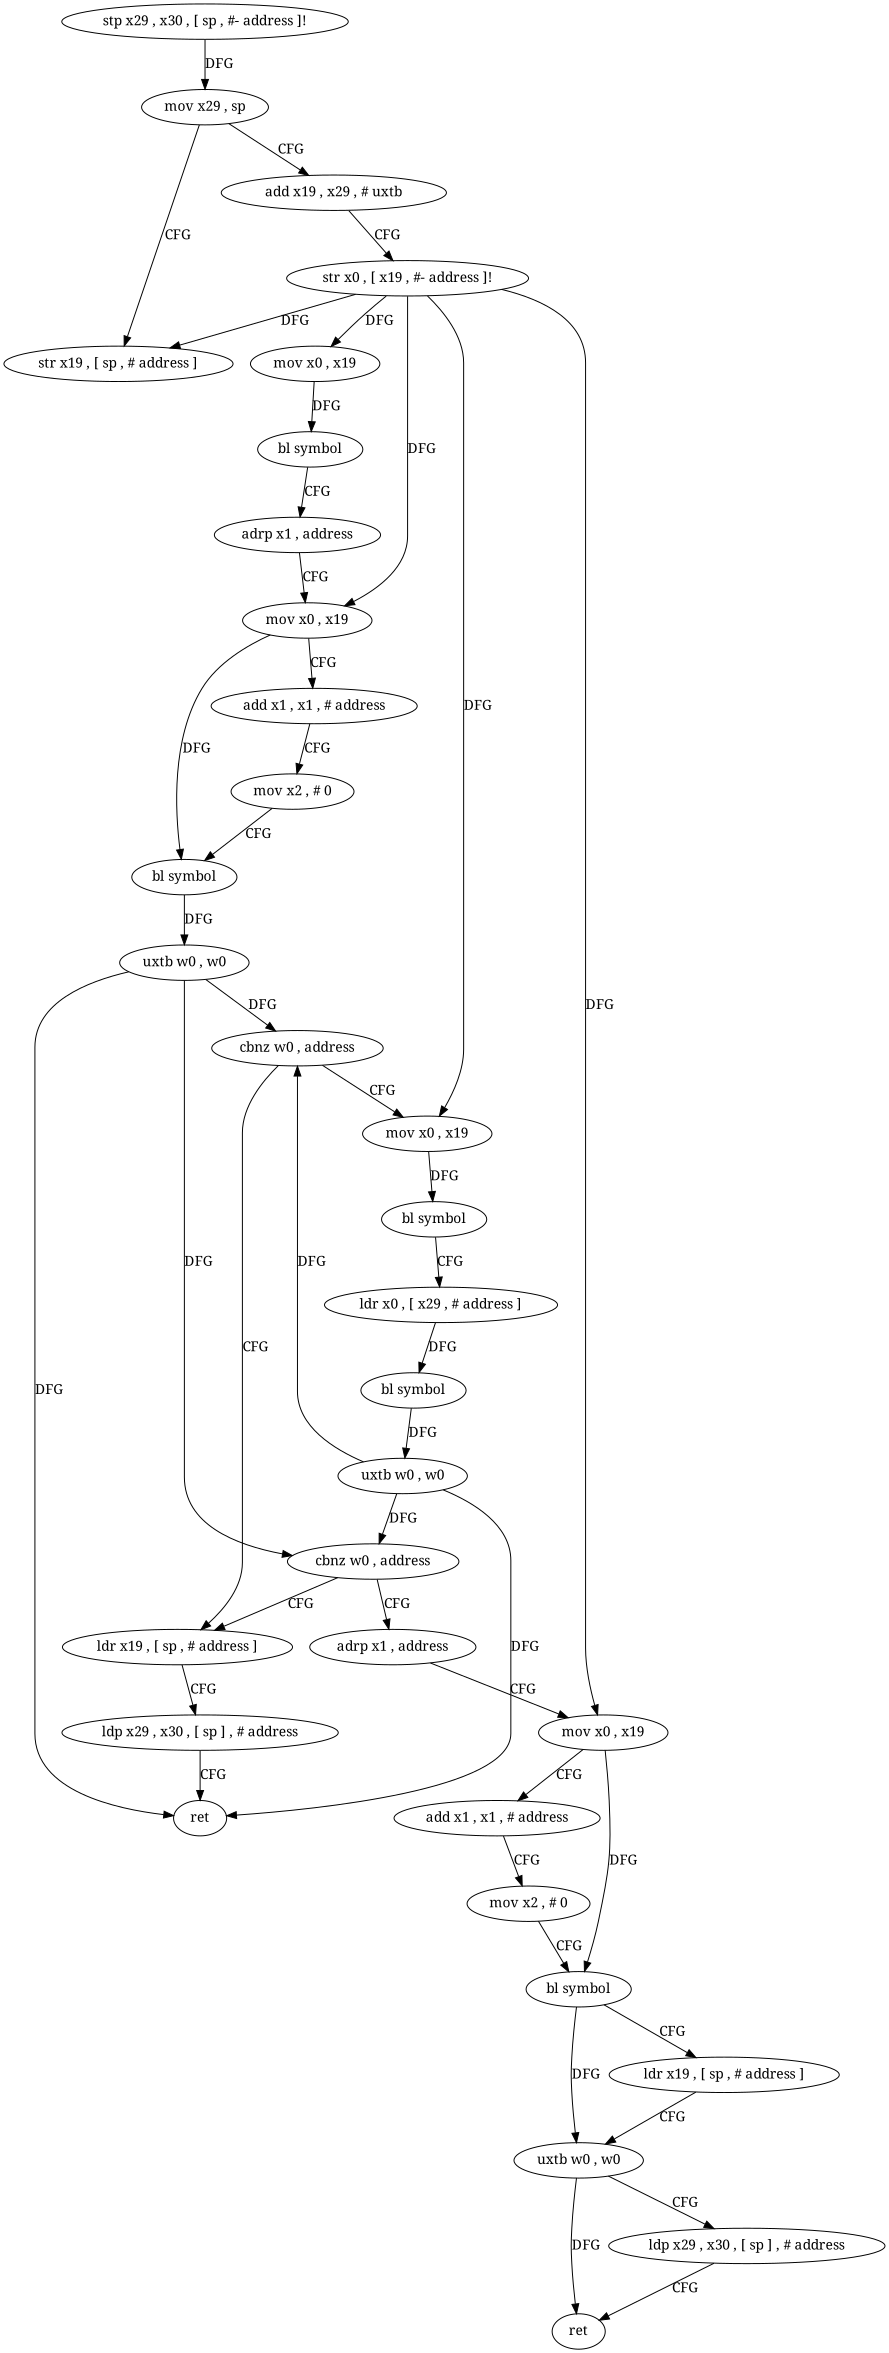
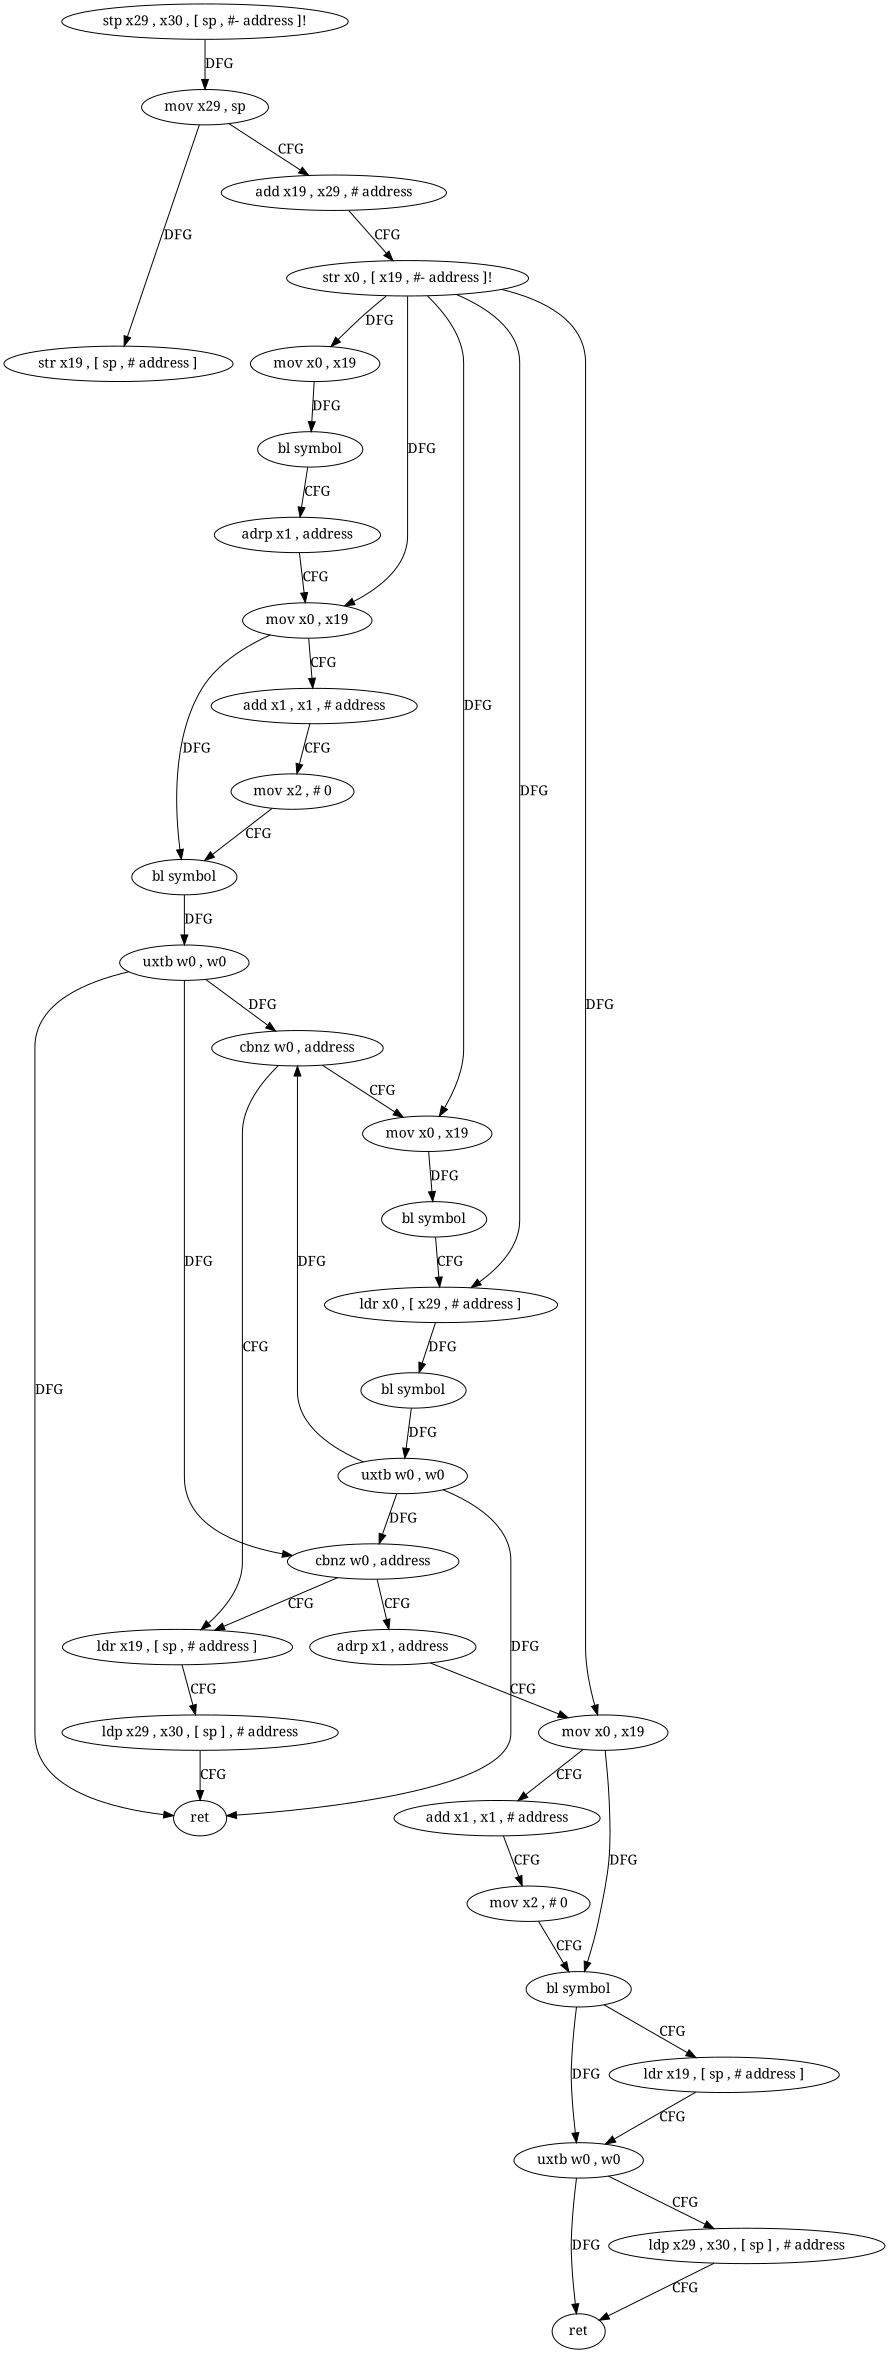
node "add x19 , x29 , # uxtb": label "add x19 , x29 , # uxtb" -> "add x19 , x29 , # address"
edge "mov x29 , sp" -> "str x19 , [ sp , # address ]": label "CFG" -> "DFG"
edge "str x0 , [ x19 , #- address ]!" -> "str x19 , [ sp , # address ]": now "str x0 , [ x19 , #- address ]!" -> "ldr x0 , [ x29 , # address ]"
